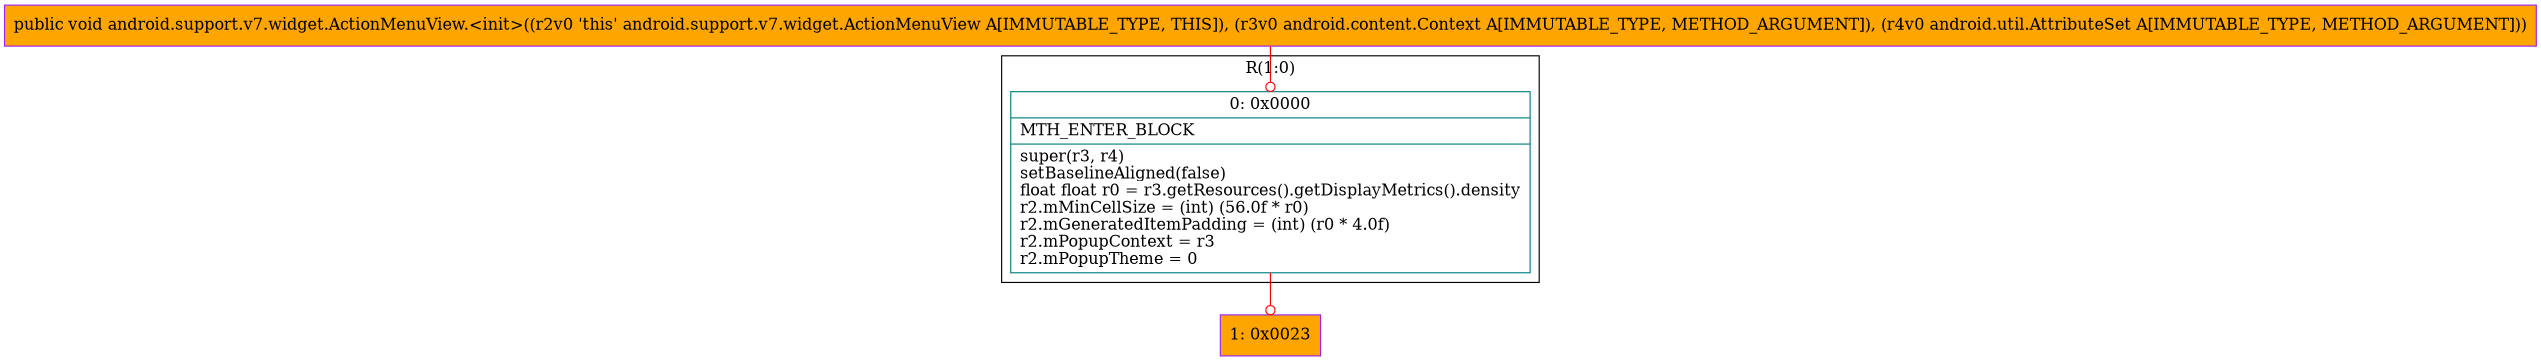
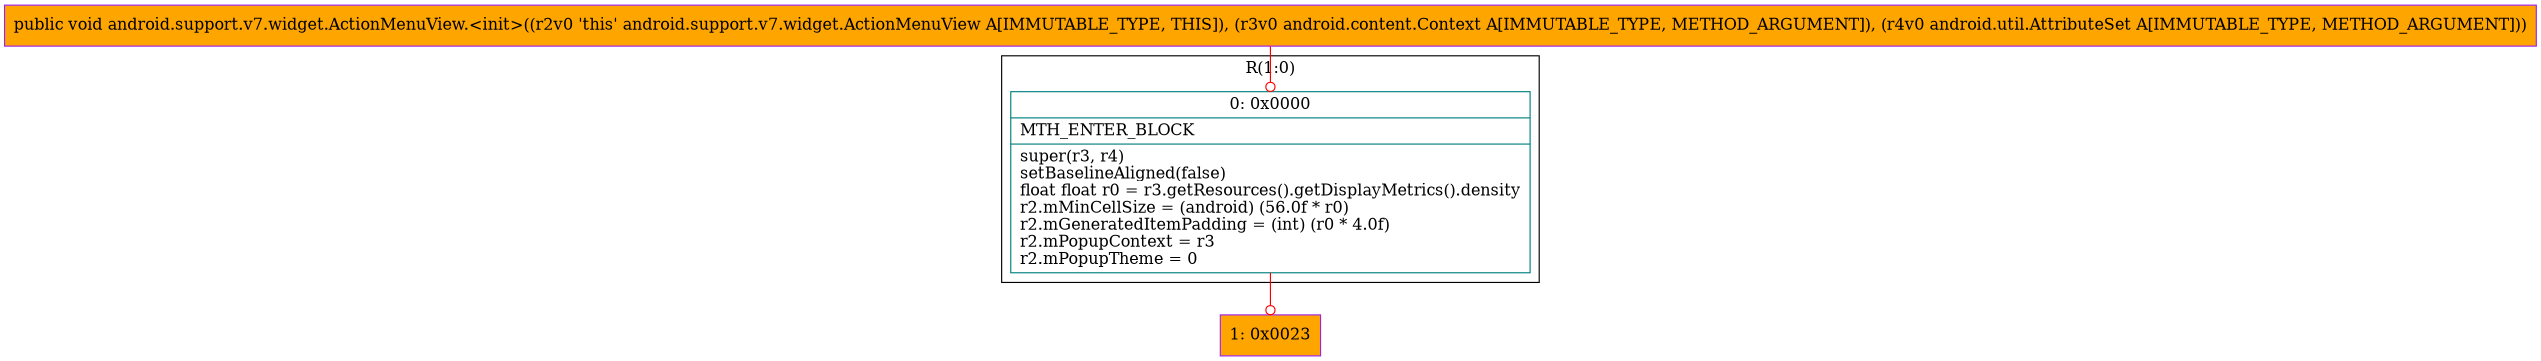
node "0: 0x0000": text "r2.mMinCellSize = (int) (56.0f * r0)" -> "r2.mMinCellSize = (android) (56.0f * r0)"
